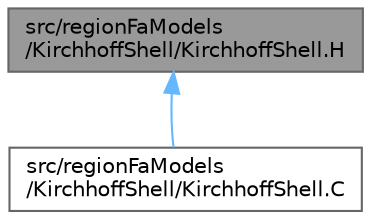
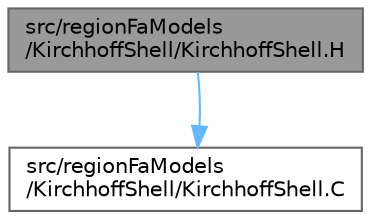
edge "src/regionFaModels /KirchhoffShell/KirchhoffShell.C" -> "src/regionFaModels /KirchhoffShell/KirchhoffShell.H": reversed
